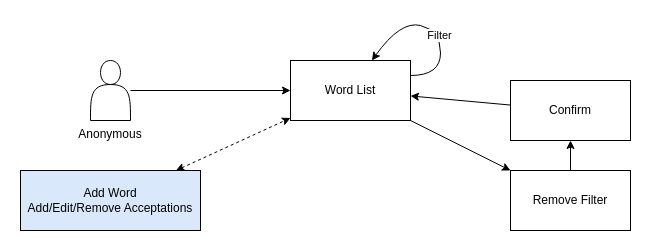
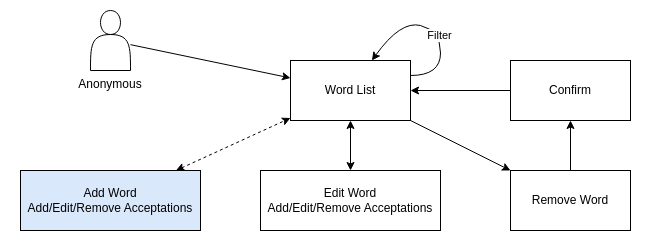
node "Anonymous": moved (111, 91) -> (111, 41)
node "Confirm": moved (571, 111) -> (571, 91)
edge "Word List" -- "Edit Word Add/Edit/Remove Acceptations": added
node "Edit Word Add/Edit/Remove Acceptations": added
node "Remove Filter": label "Remove Filter" -> "Remove Word"
